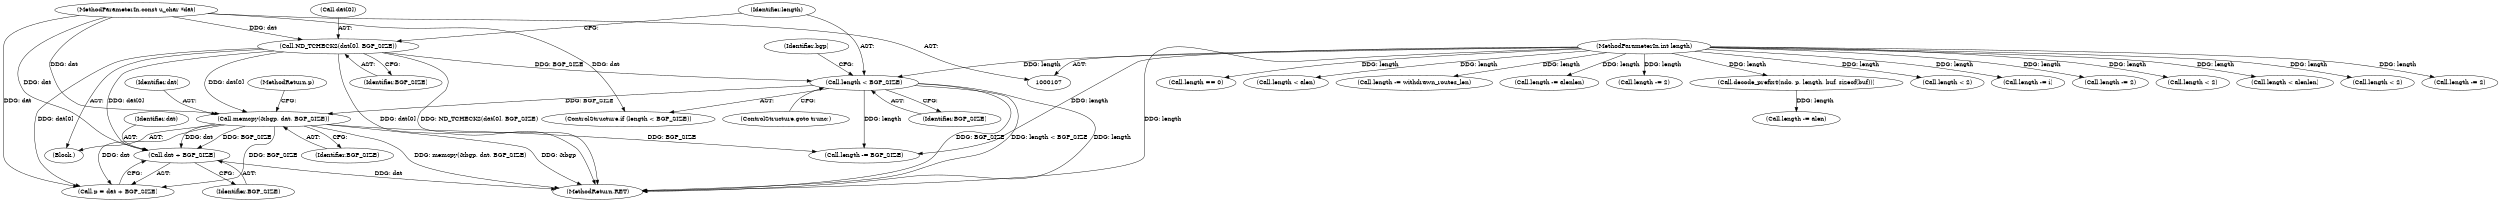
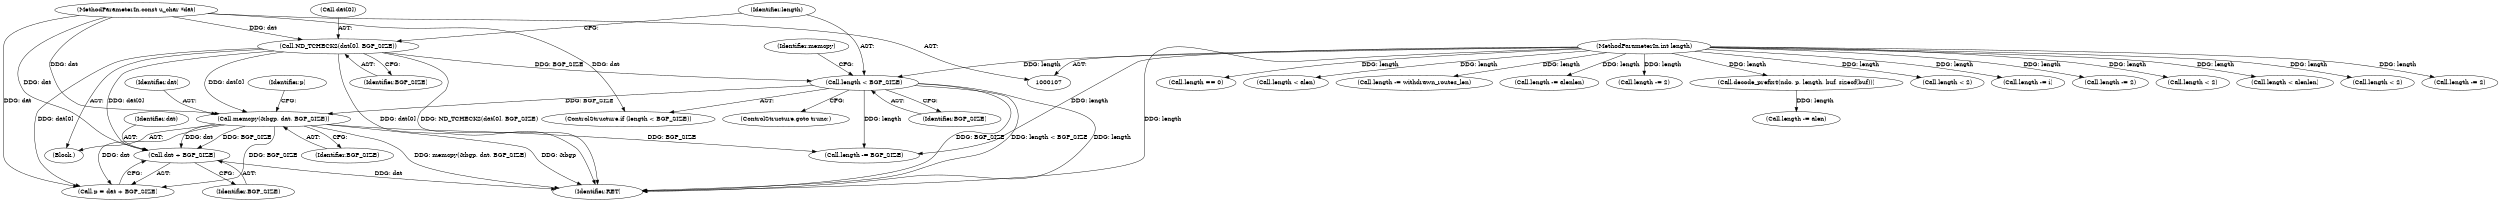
node "(Identifier,bgp)": label "(Identifier,bgp)" -> "(Identifier,memcpy)"
node "(MethodReturn,p)": label "(MethodReturn,p)" -> "(Identifier,p)"
edge "(ControlStructure,goto trunc;)" -> "(Call,length < BGP_SIZE)": reversed
node "(MethodReturn,RET)": label "(MethodReturn,RET)" -> "(Identifier,RET)"
